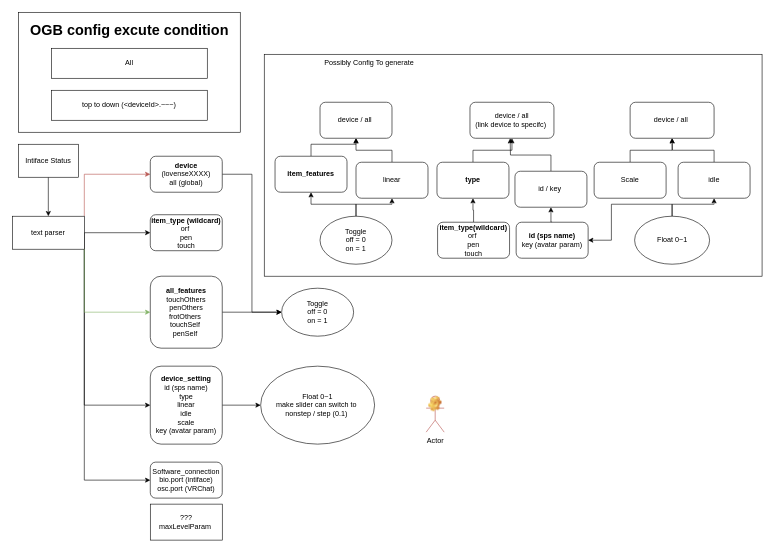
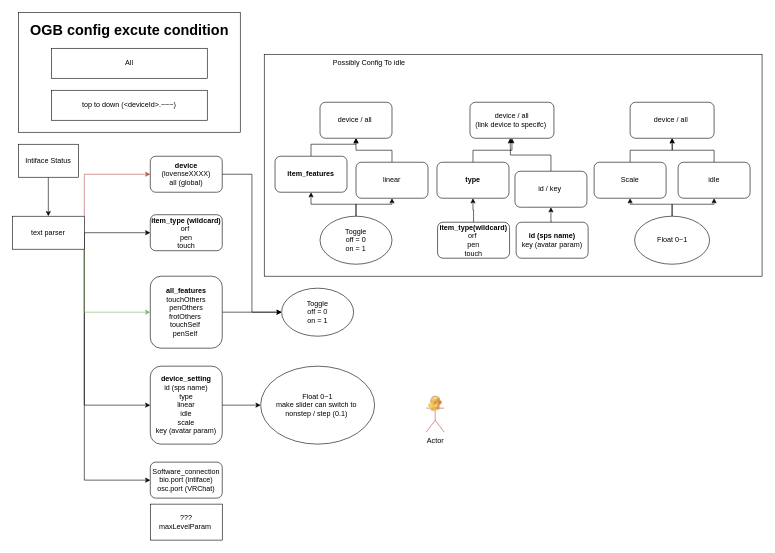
node "Possibly Config To generate": label "Possibly Config To generate" -> "Possibly Config To idle"
edge "Float 0~1" -> "id (sps name) key (avatar param)": now "Float 0~1" -> "Scale"
